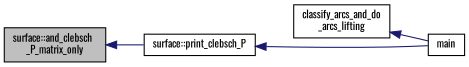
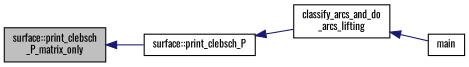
node "surface::and_clebsch _P_matrix_only": label "surface::and_clebsch _P_matrix_only" -> "surface::print_clebsch _P_matrix_only"
edge "main" -> "surface::print_clebsch_P": now "classify_arcs_and_do _arcs_lifting" -> "surface::print_clebsch_P"
